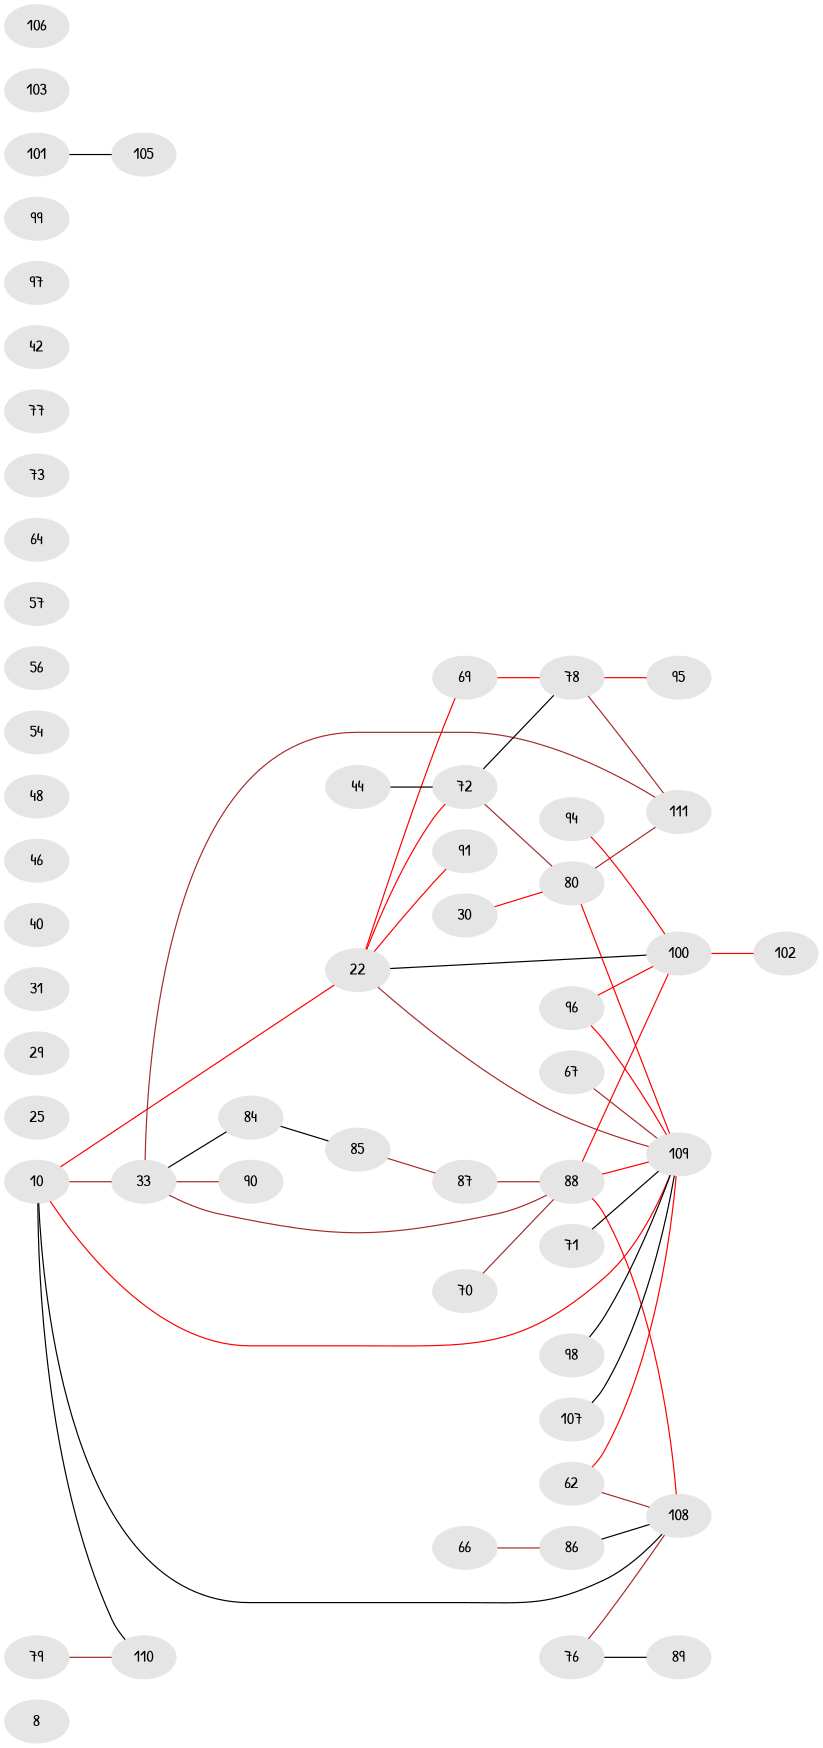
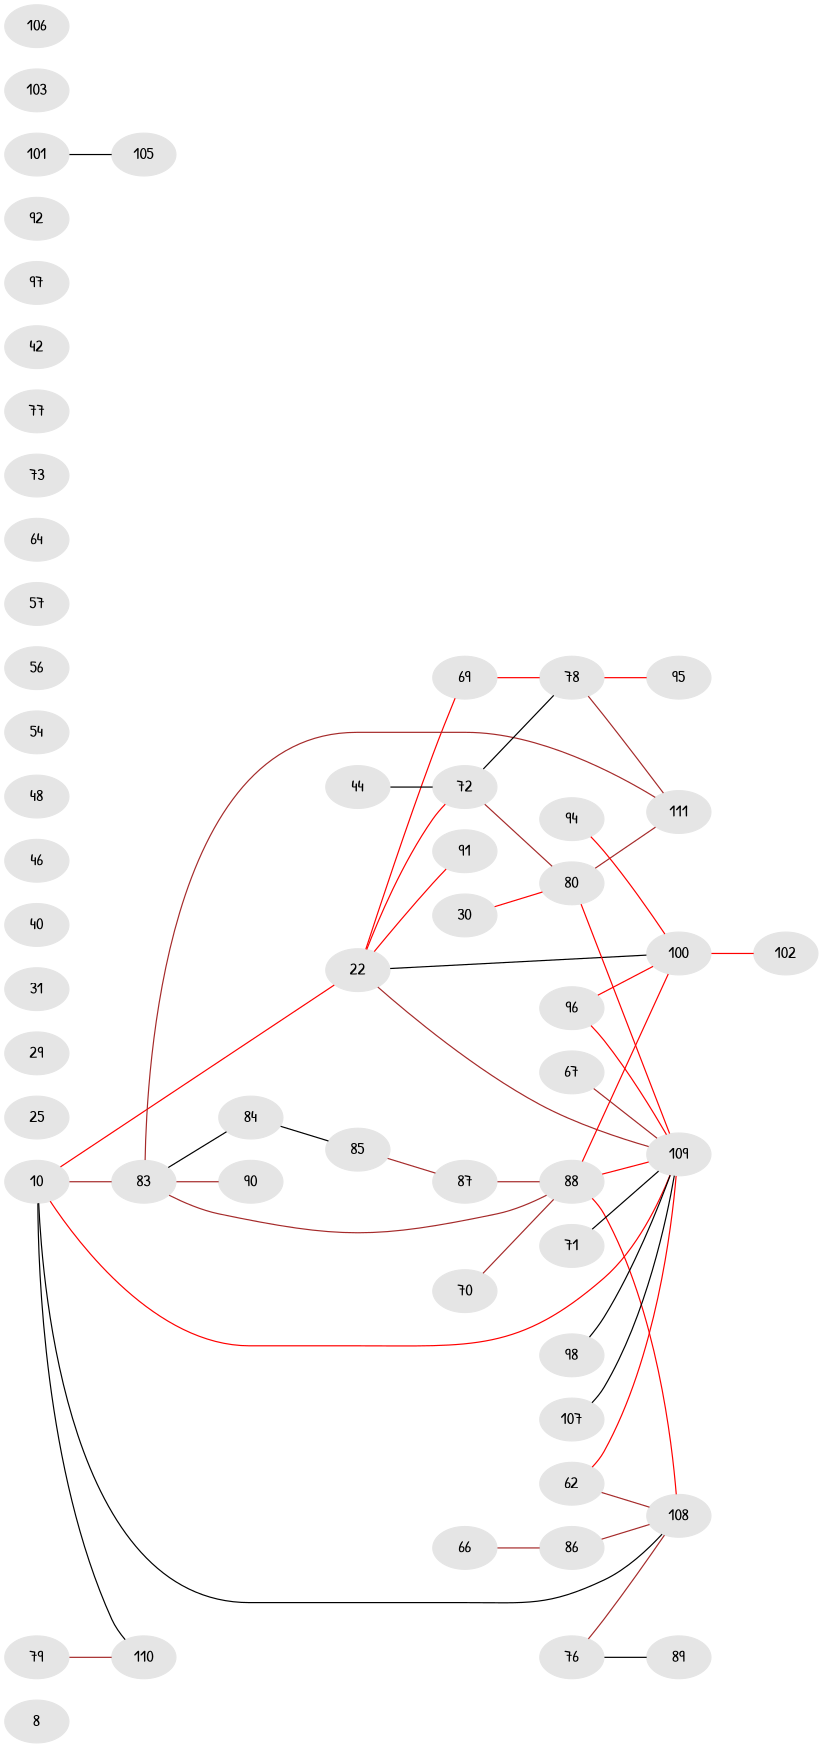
node "99": label "99" -> "92"
node "33": label "33" -> "83"
edge "108" -- "86": color black -> brown
